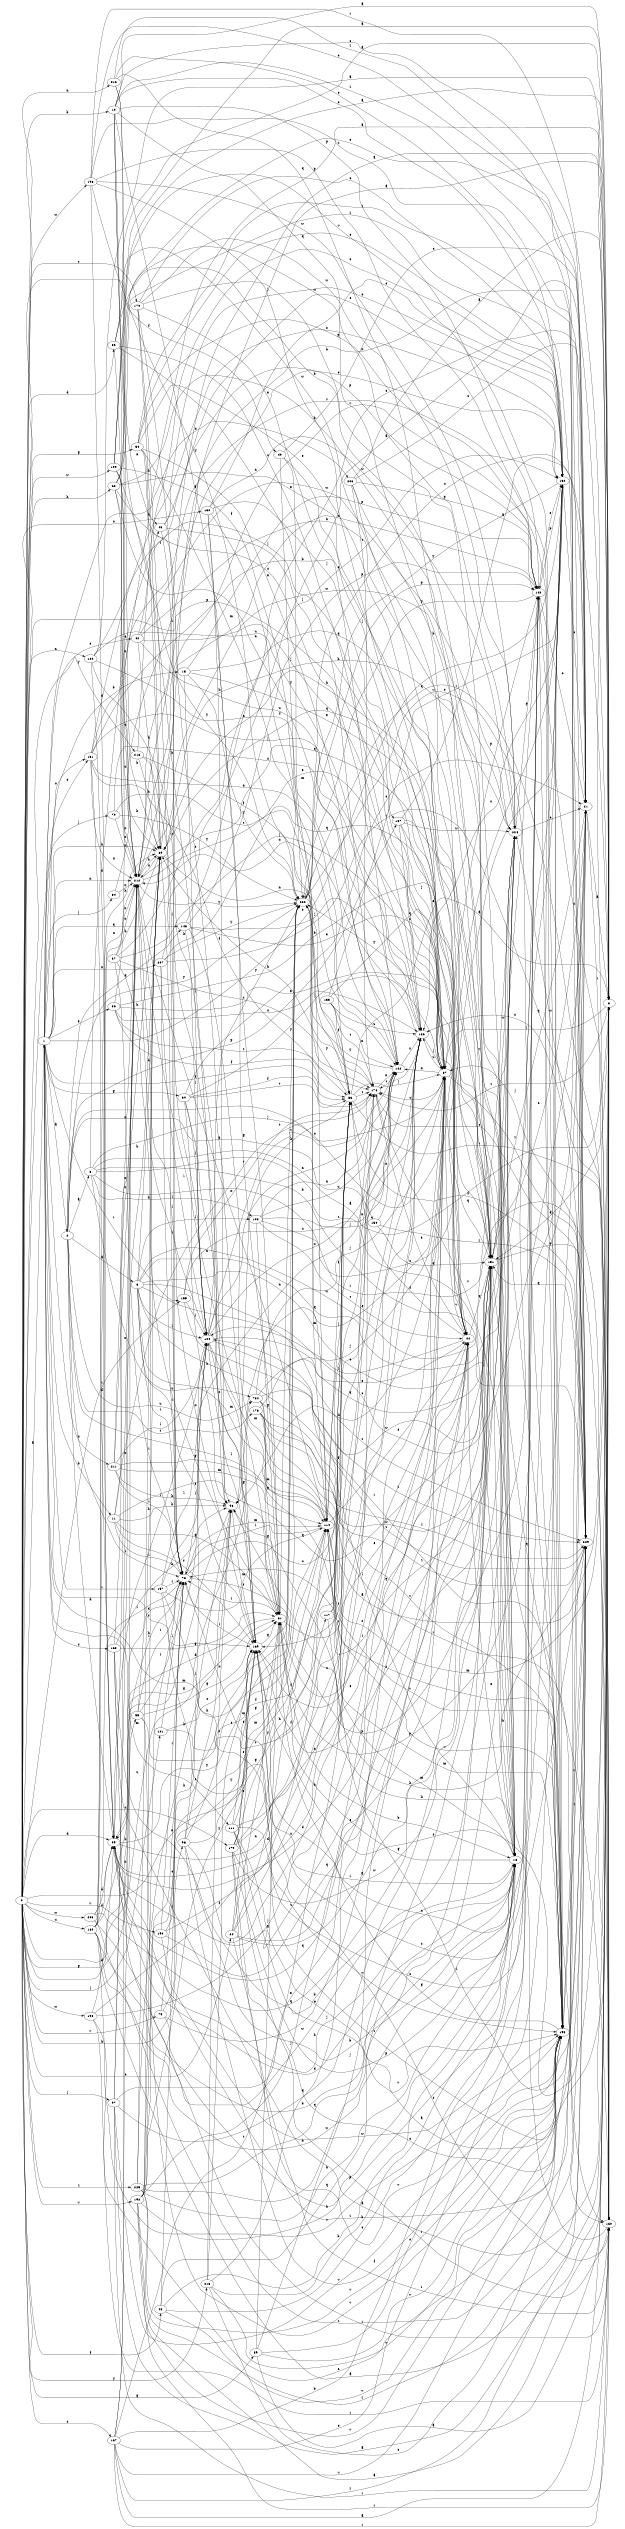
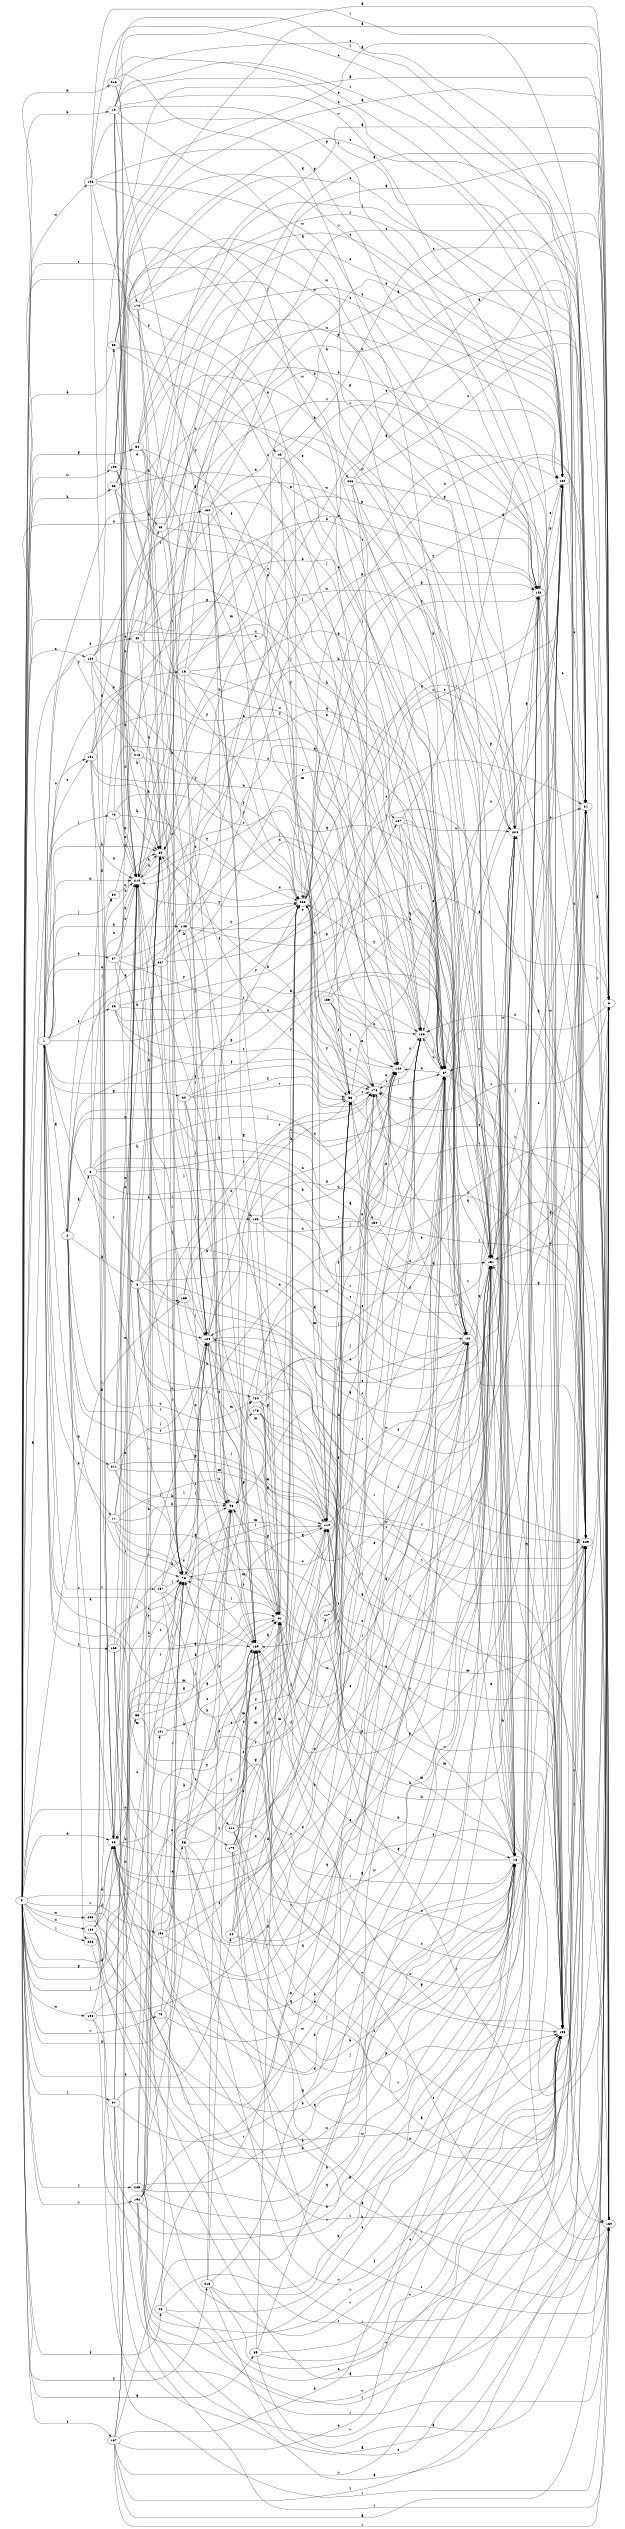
edge "15" -> "21": added, label "c"
edge "148" -> "8": added, label "a"
edge "120" -> "220": added, label "y"
edge "1" -> "37": added, label "e"
edge "3" -> "84": added, label "j"
edge "104" -> "186": now "104" -> "96"
edge "180" -> "69": removed, label "h"
edge "24" -> "114": label "h" -> "m"
node "228": added
edge "24" -> "195": now "10" -> "195"
